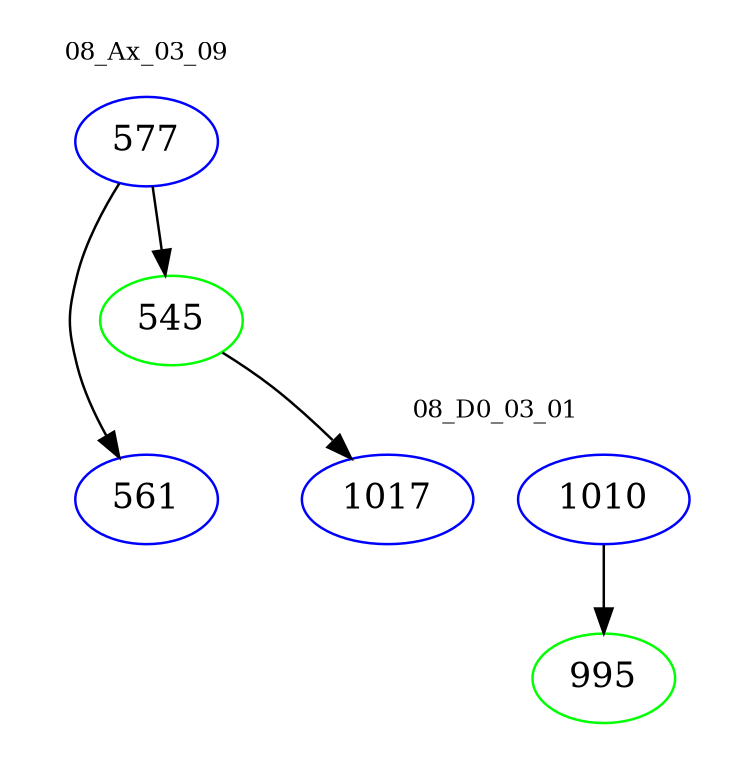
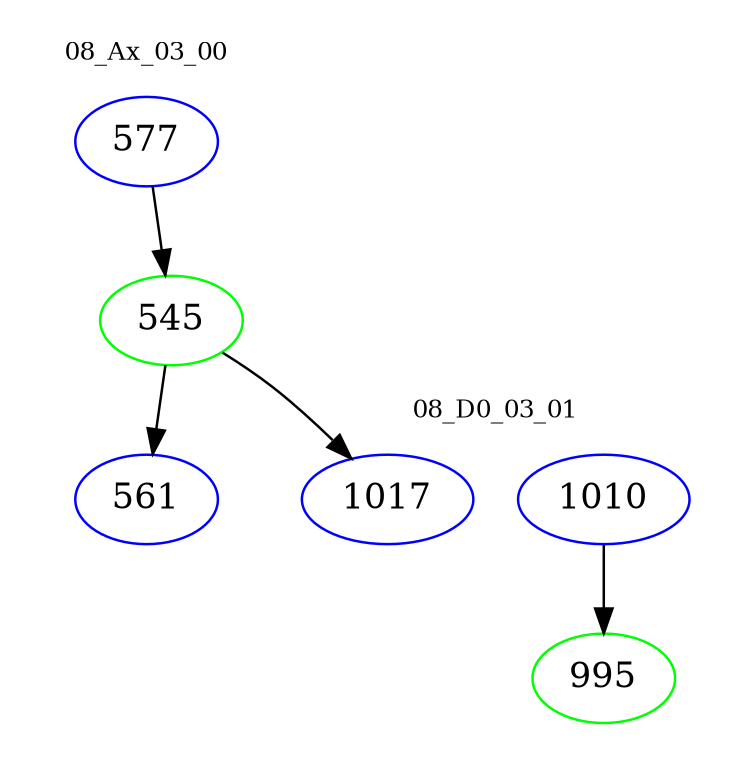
cluster "08_Ax_03_09": label "08_Ax_03_09" -> "08_Ax_03_00"
edge "577" -> "561": now "545" -> "561"
